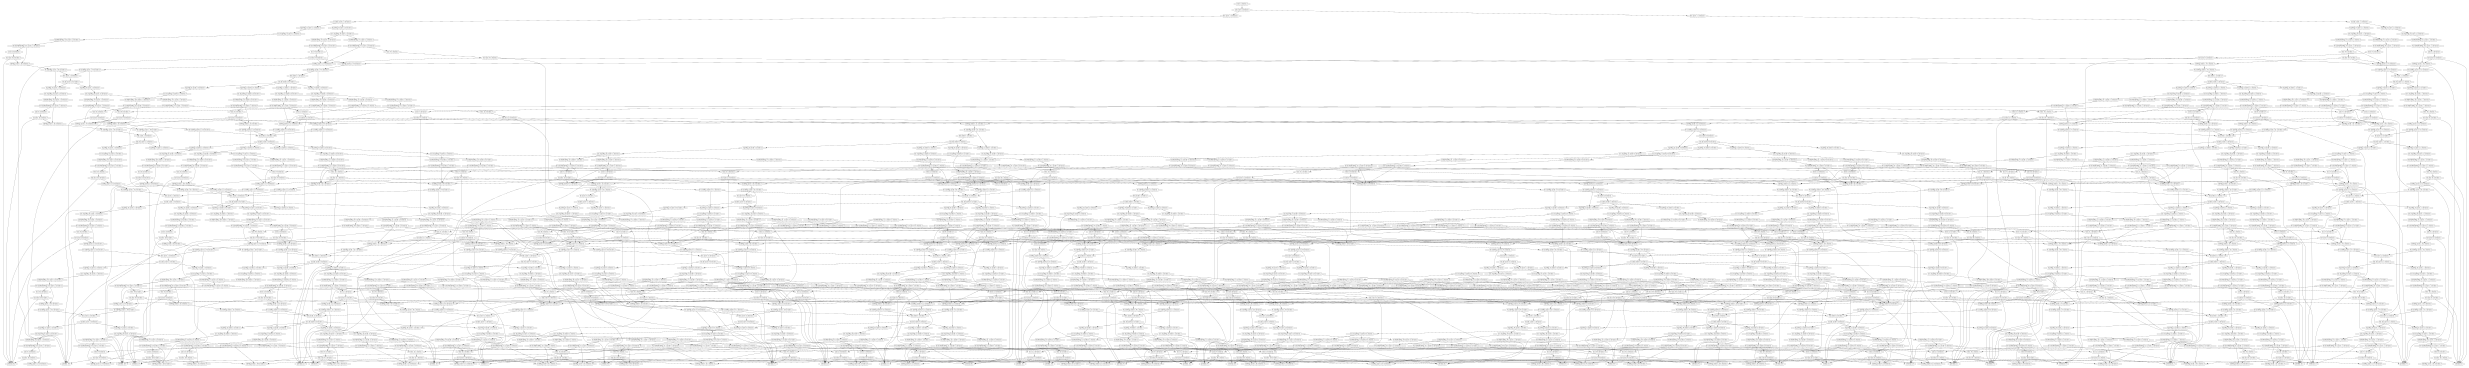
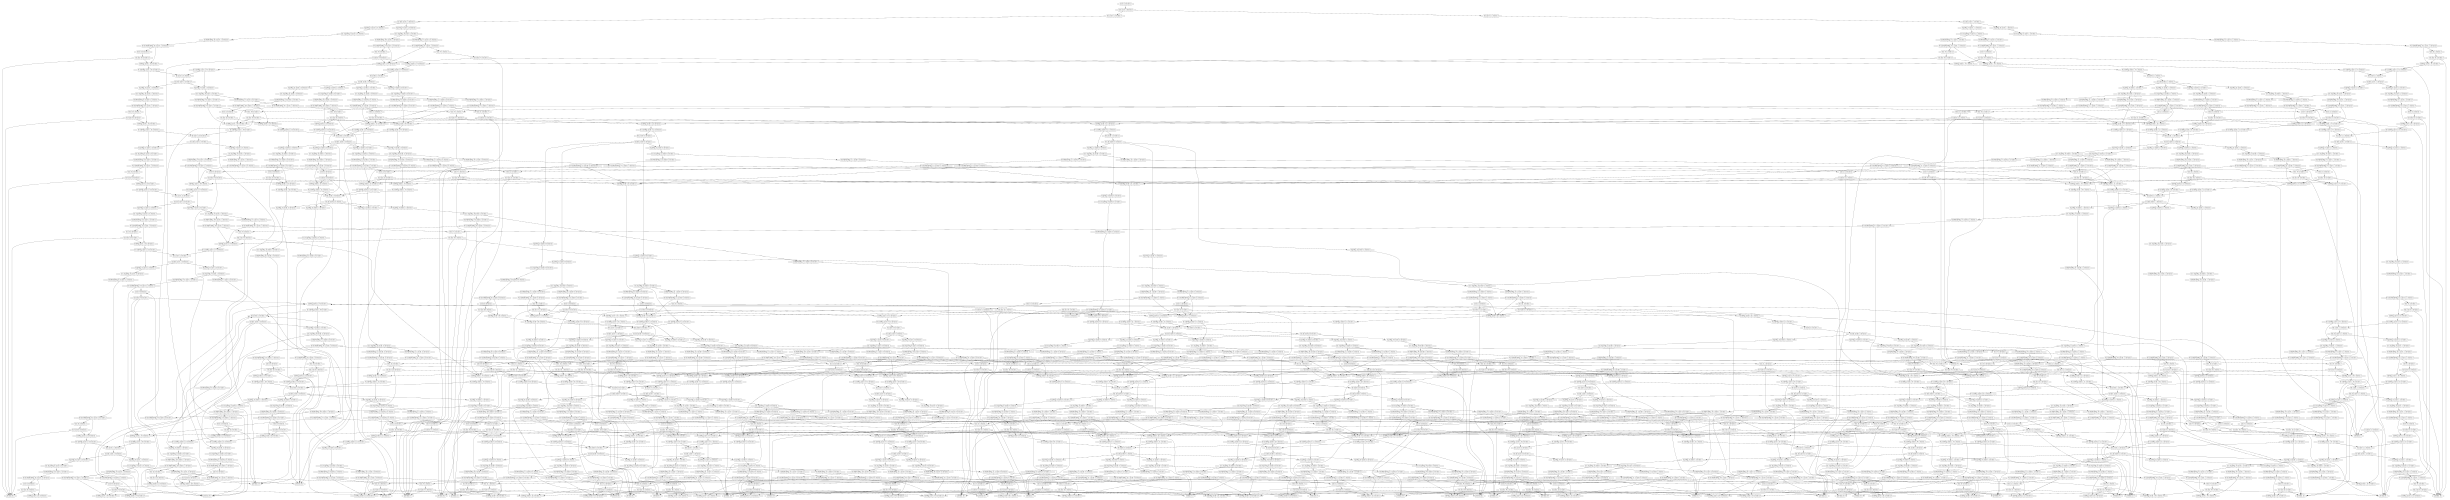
edge "mul_value_37_2_iteration_3" -> "potential_37_2": reversed
node "sum_cliqueMsg_22_smoke_2_0_iteration_3": added
node "value_23_1_iteration_1": removed
